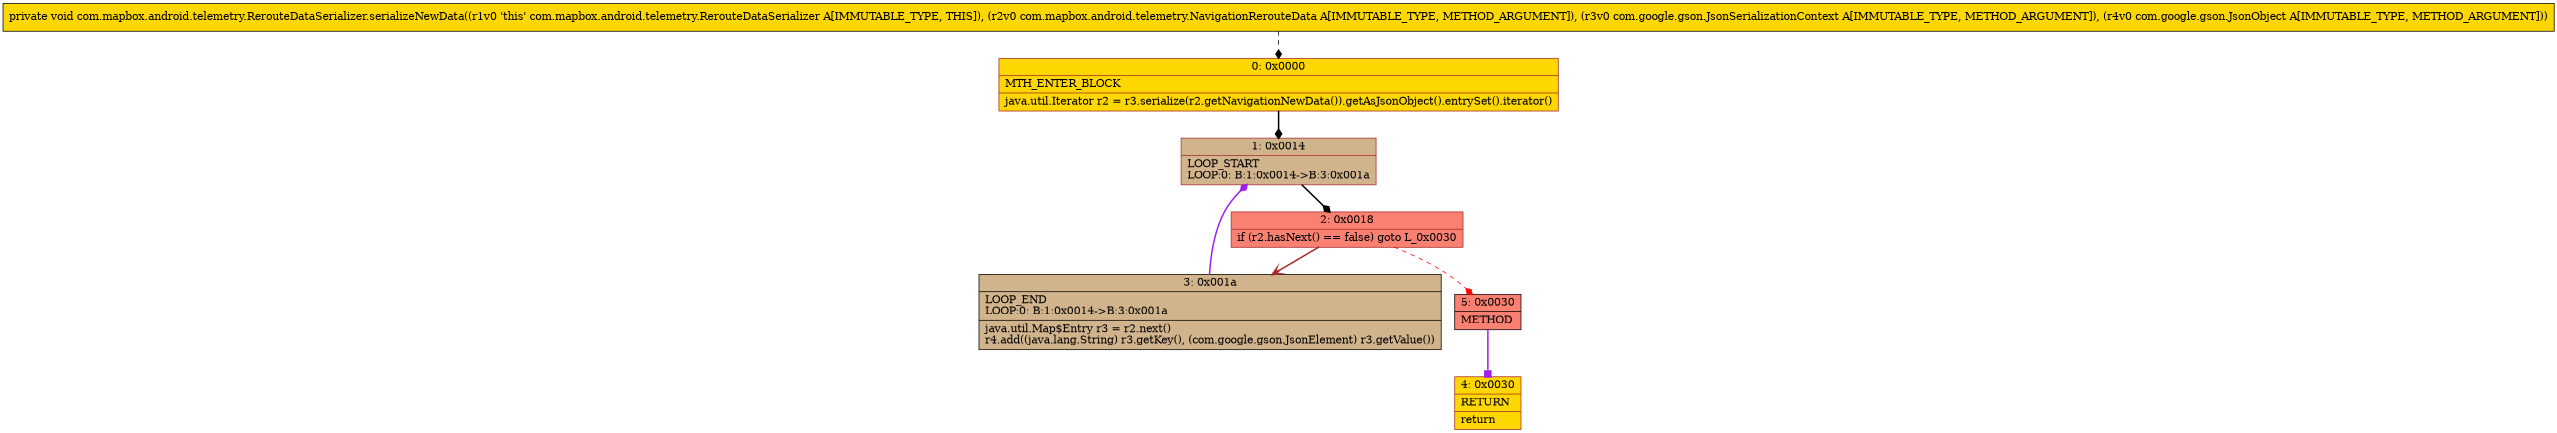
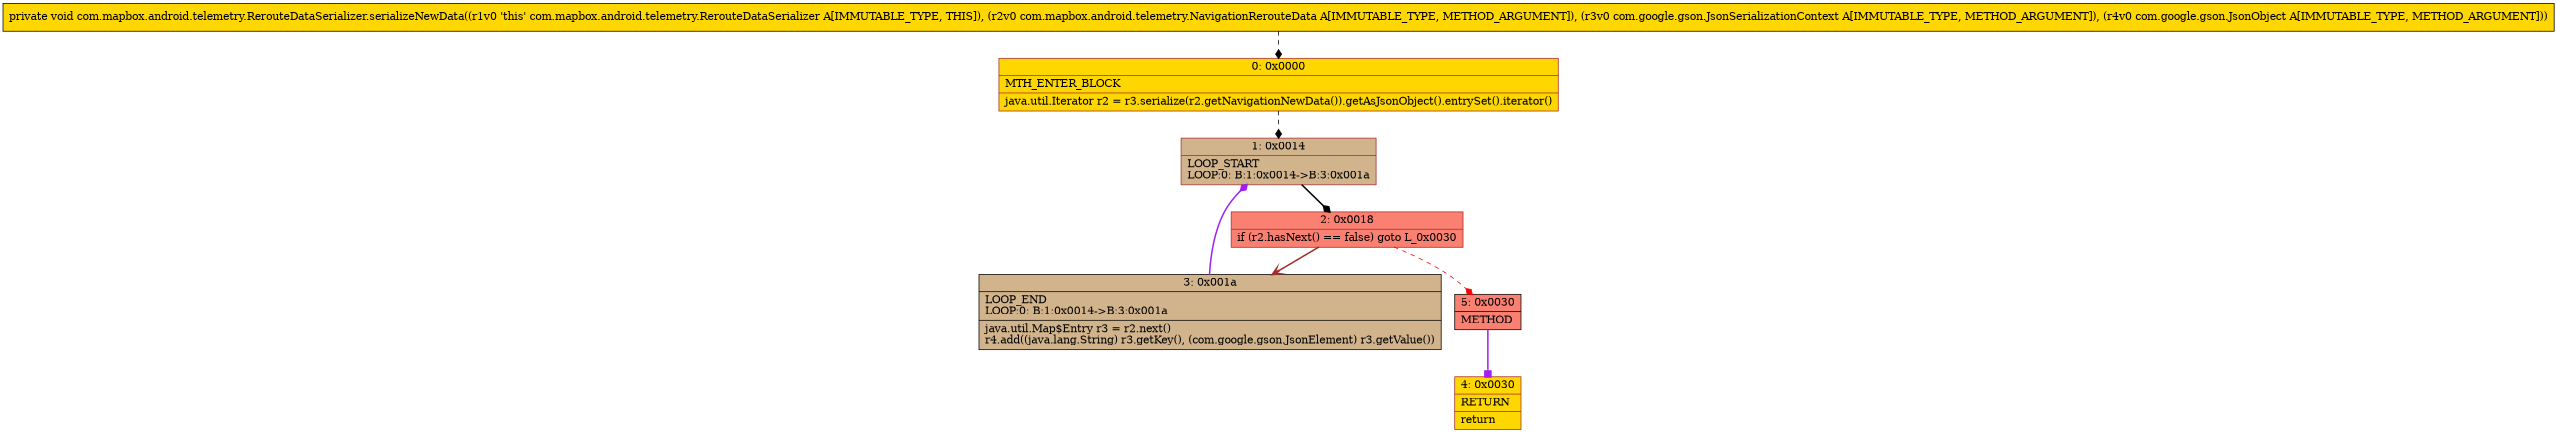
edge "0: 0x0000" -> "1: 0x0014": style bold -> dashed
